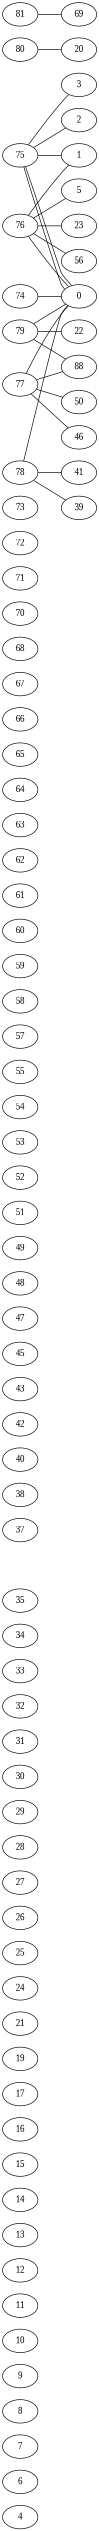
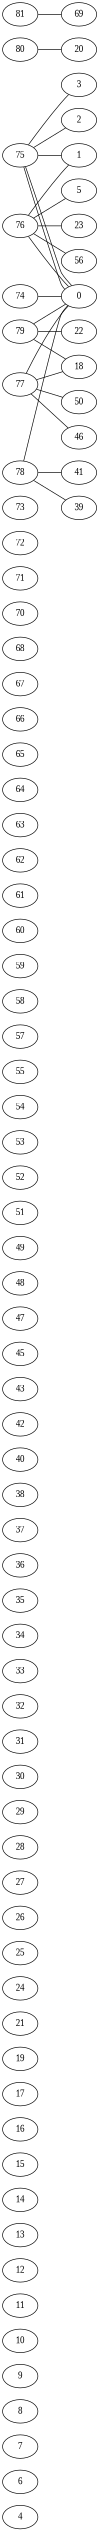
node "88": label "88" -> "18"
node "36": added
